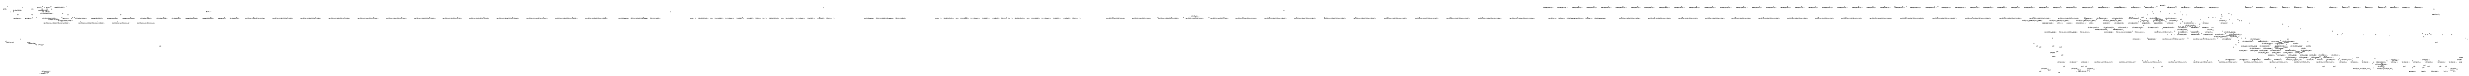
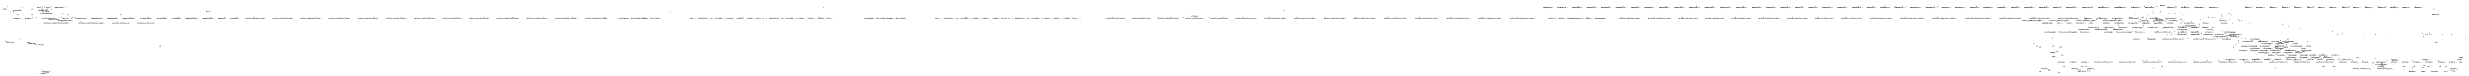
node "(IDENTIFIER,TIFF_IFD,<empty>)": added
node "(<operator>.indirectFieldAccess,td->td_customValueCount)": added
